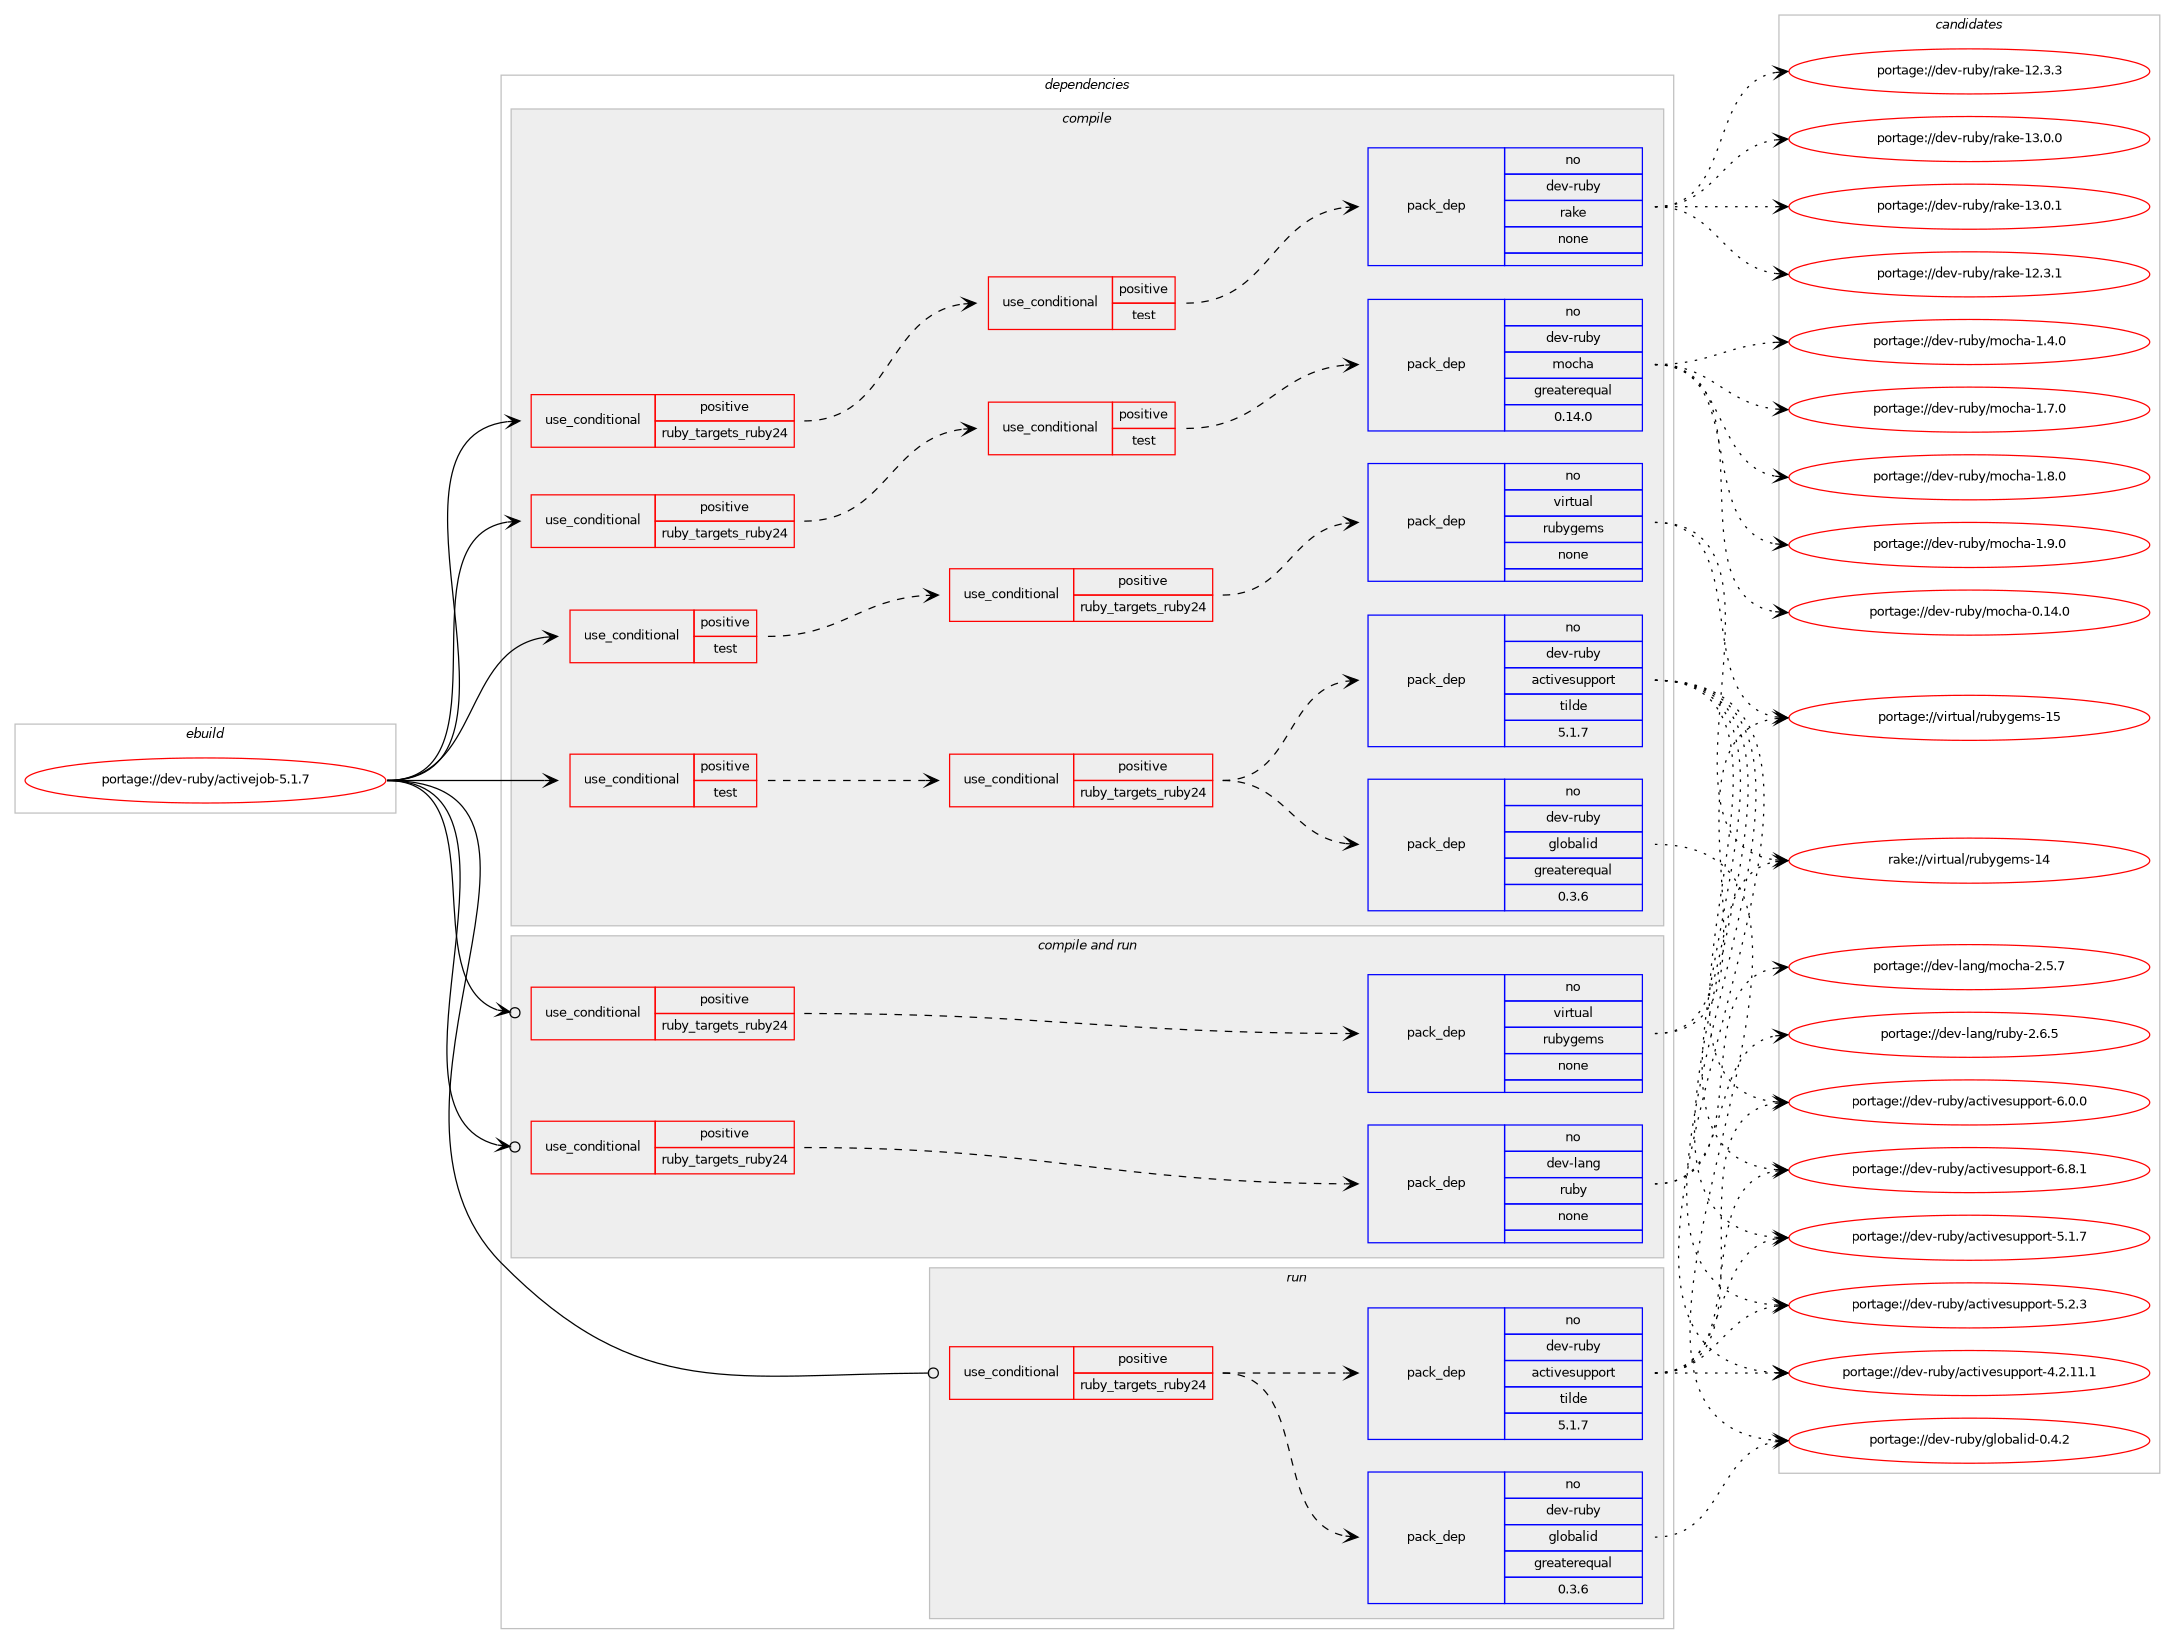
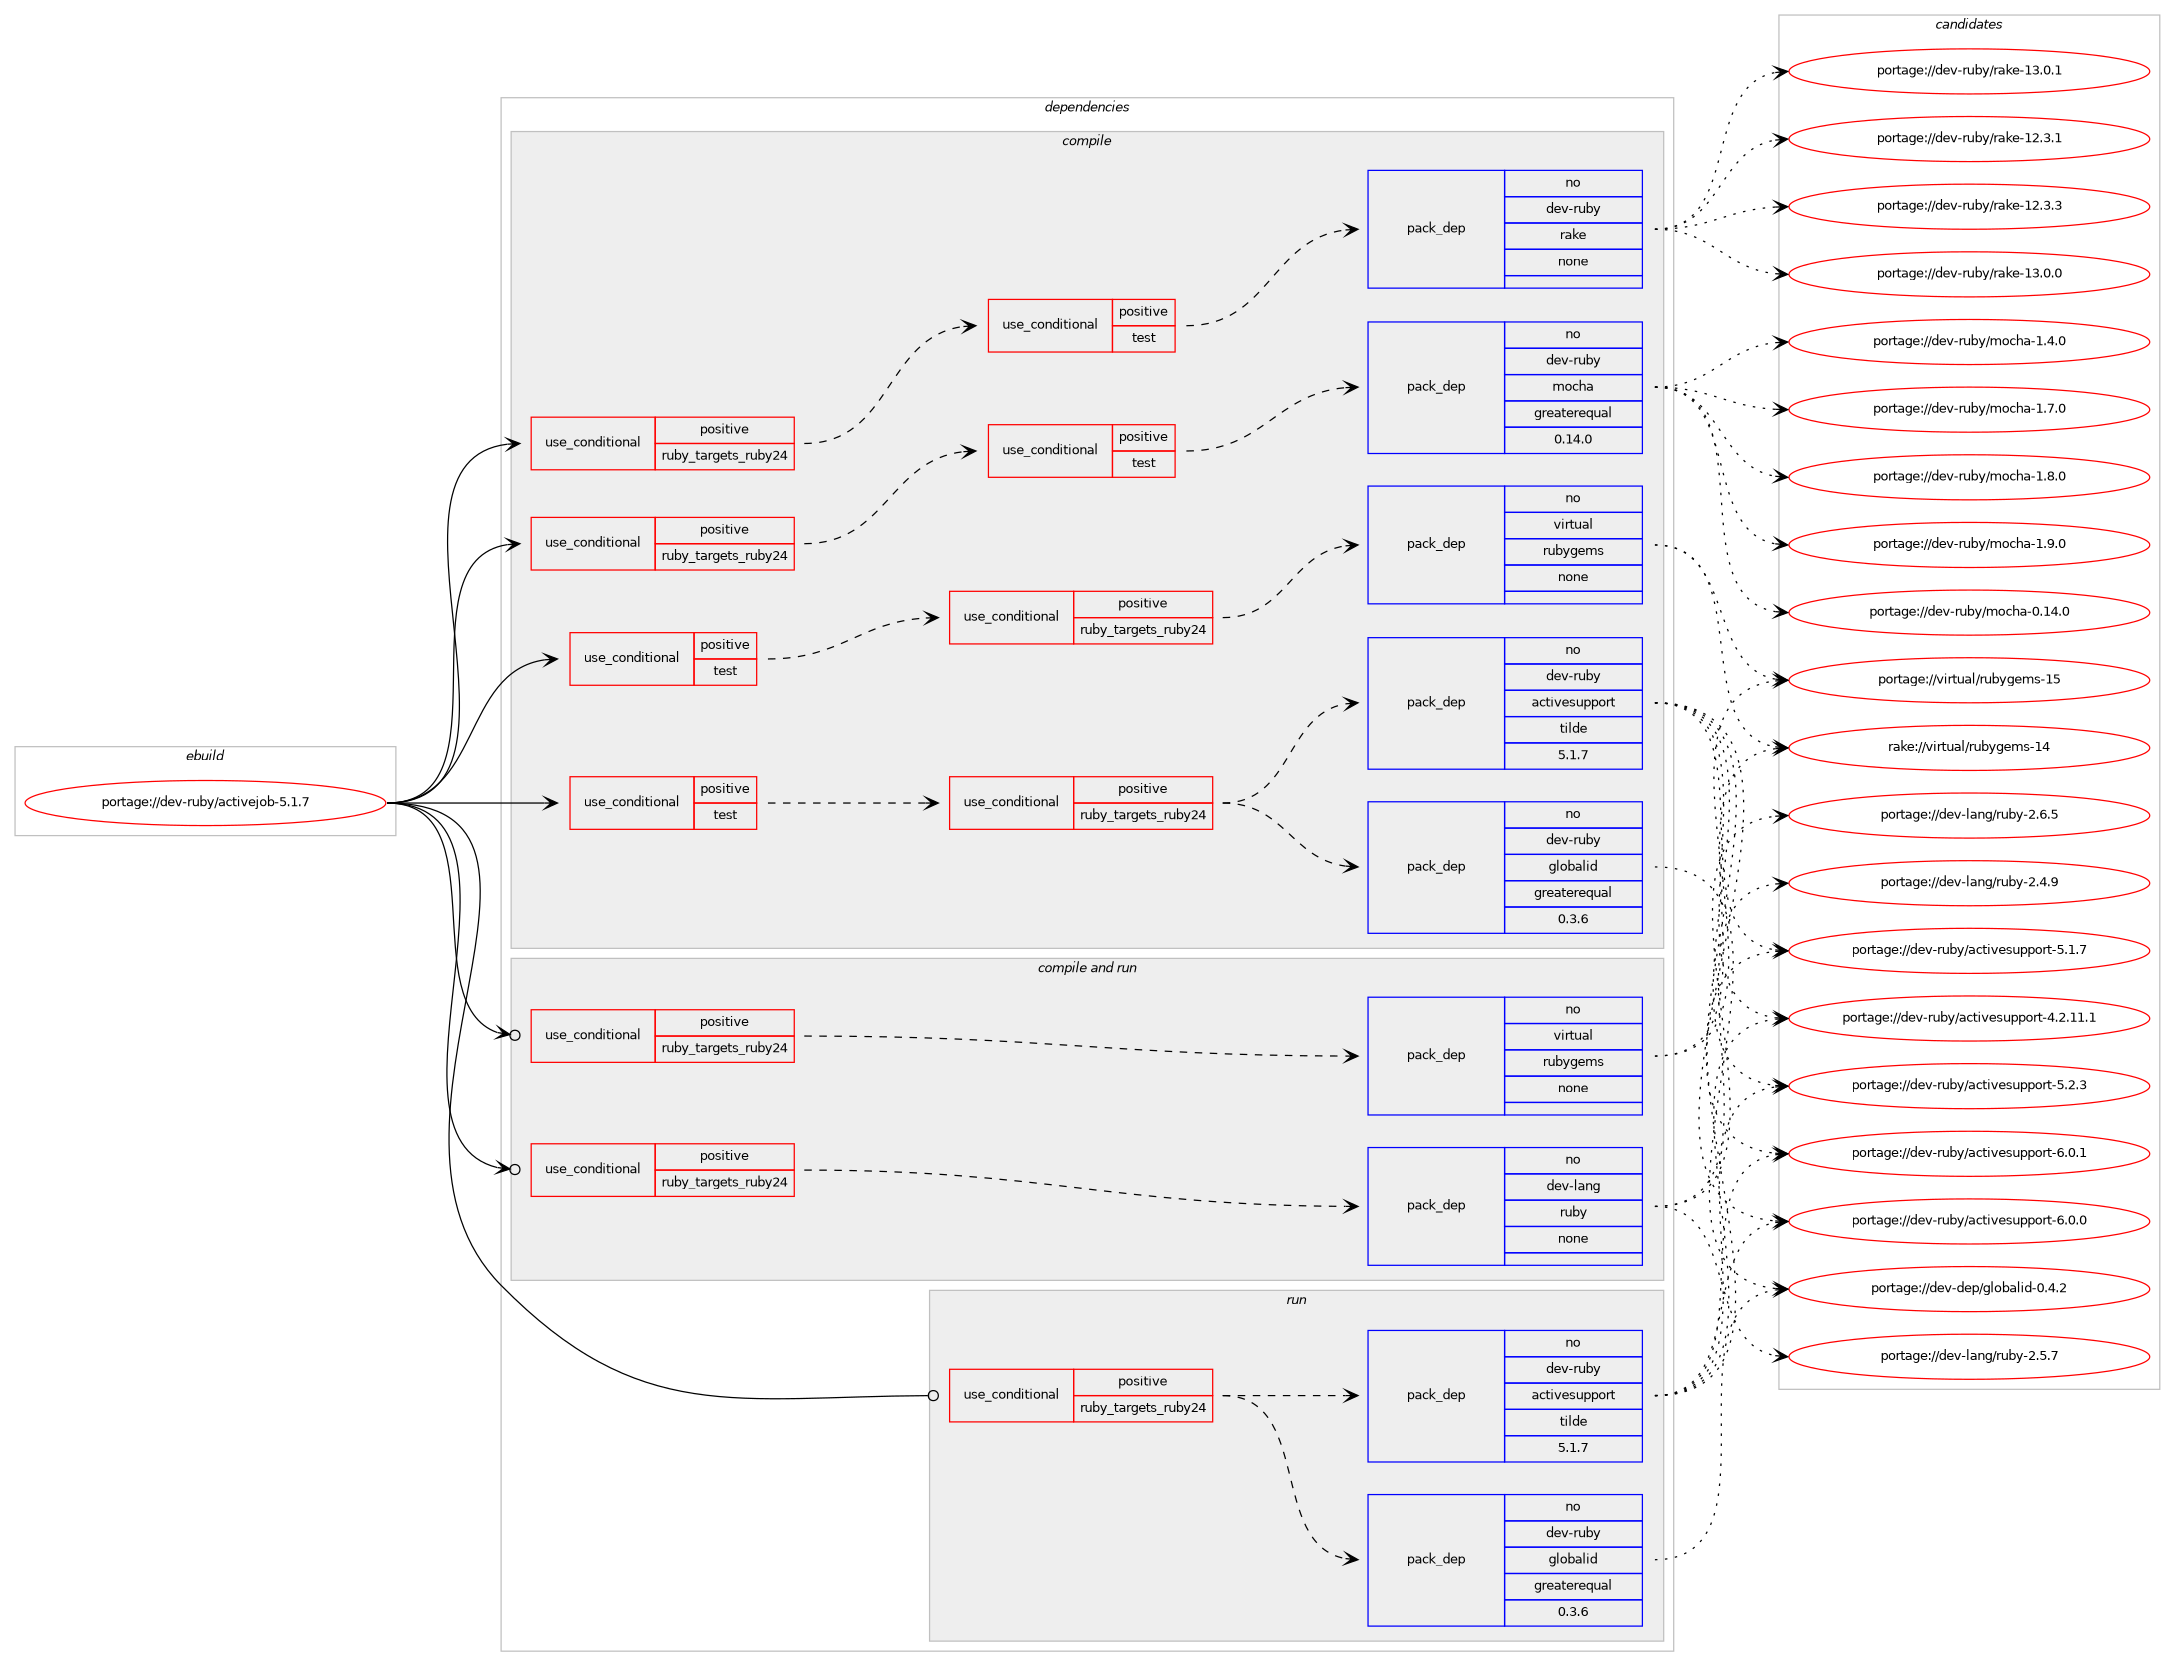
node "portage://dev-lang/ruby-2.4.9": added
node "portage://dev-lang/mocha-2.5.7": label "portage://dev-lang/mocha-2.5.7" -> "portage://dev-lang/ruby-2.5.7"
node "portage://dev-ruby/activesupport-6.8.1": label "portage://dev-ruby/activesupport-6.8.1" -> "portage://dev-ruby/activesupport-6.0.1"
node "portage://dev-ruby/globalid-0.4.2": label "portage://dev-ruby/globalid-0.4.2" -> "portage://dev-dep/globalid-0.4.2"
